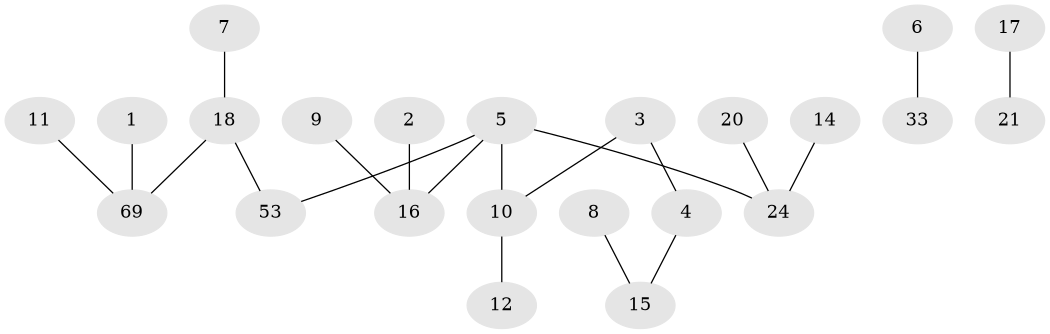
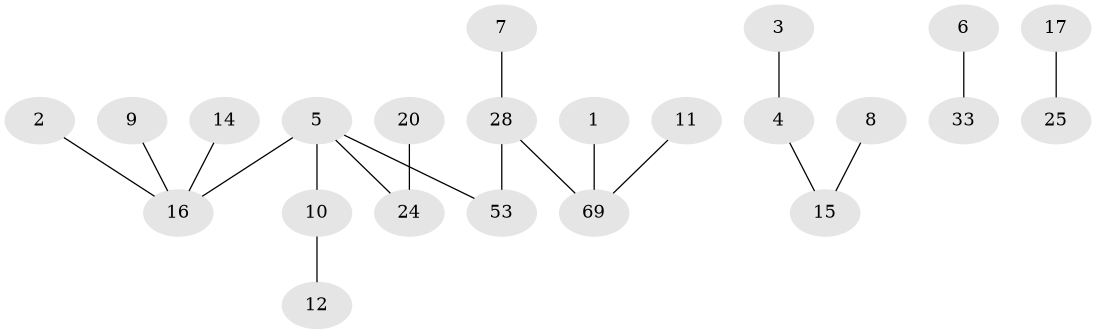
node "18": label "18" -> "28"
node "21": label "21" -> "25"
edge "3" -- "10": removed
edge "14" -- "24": now "14" -- "16"
